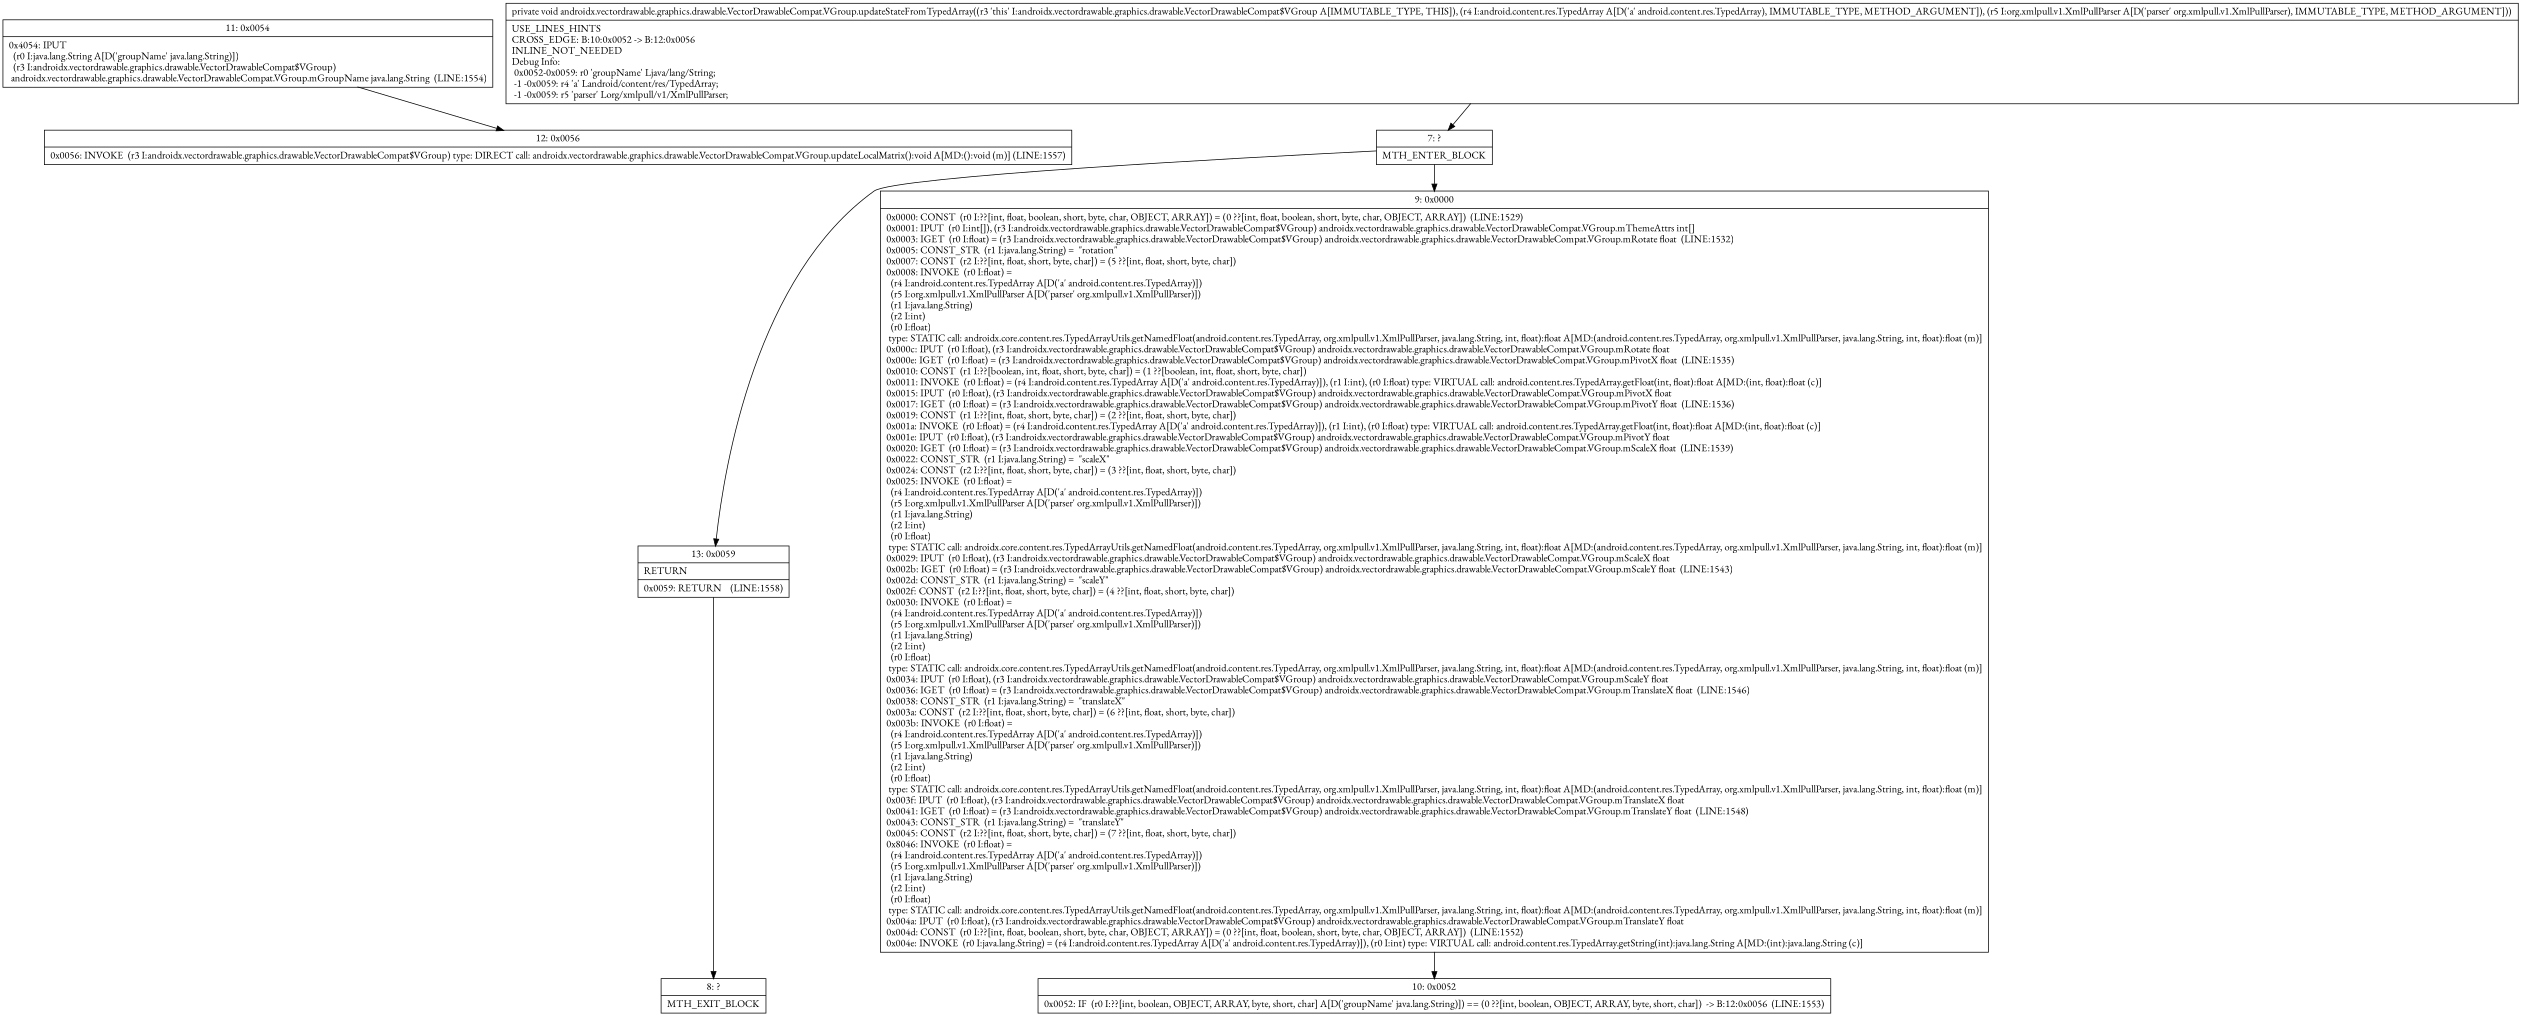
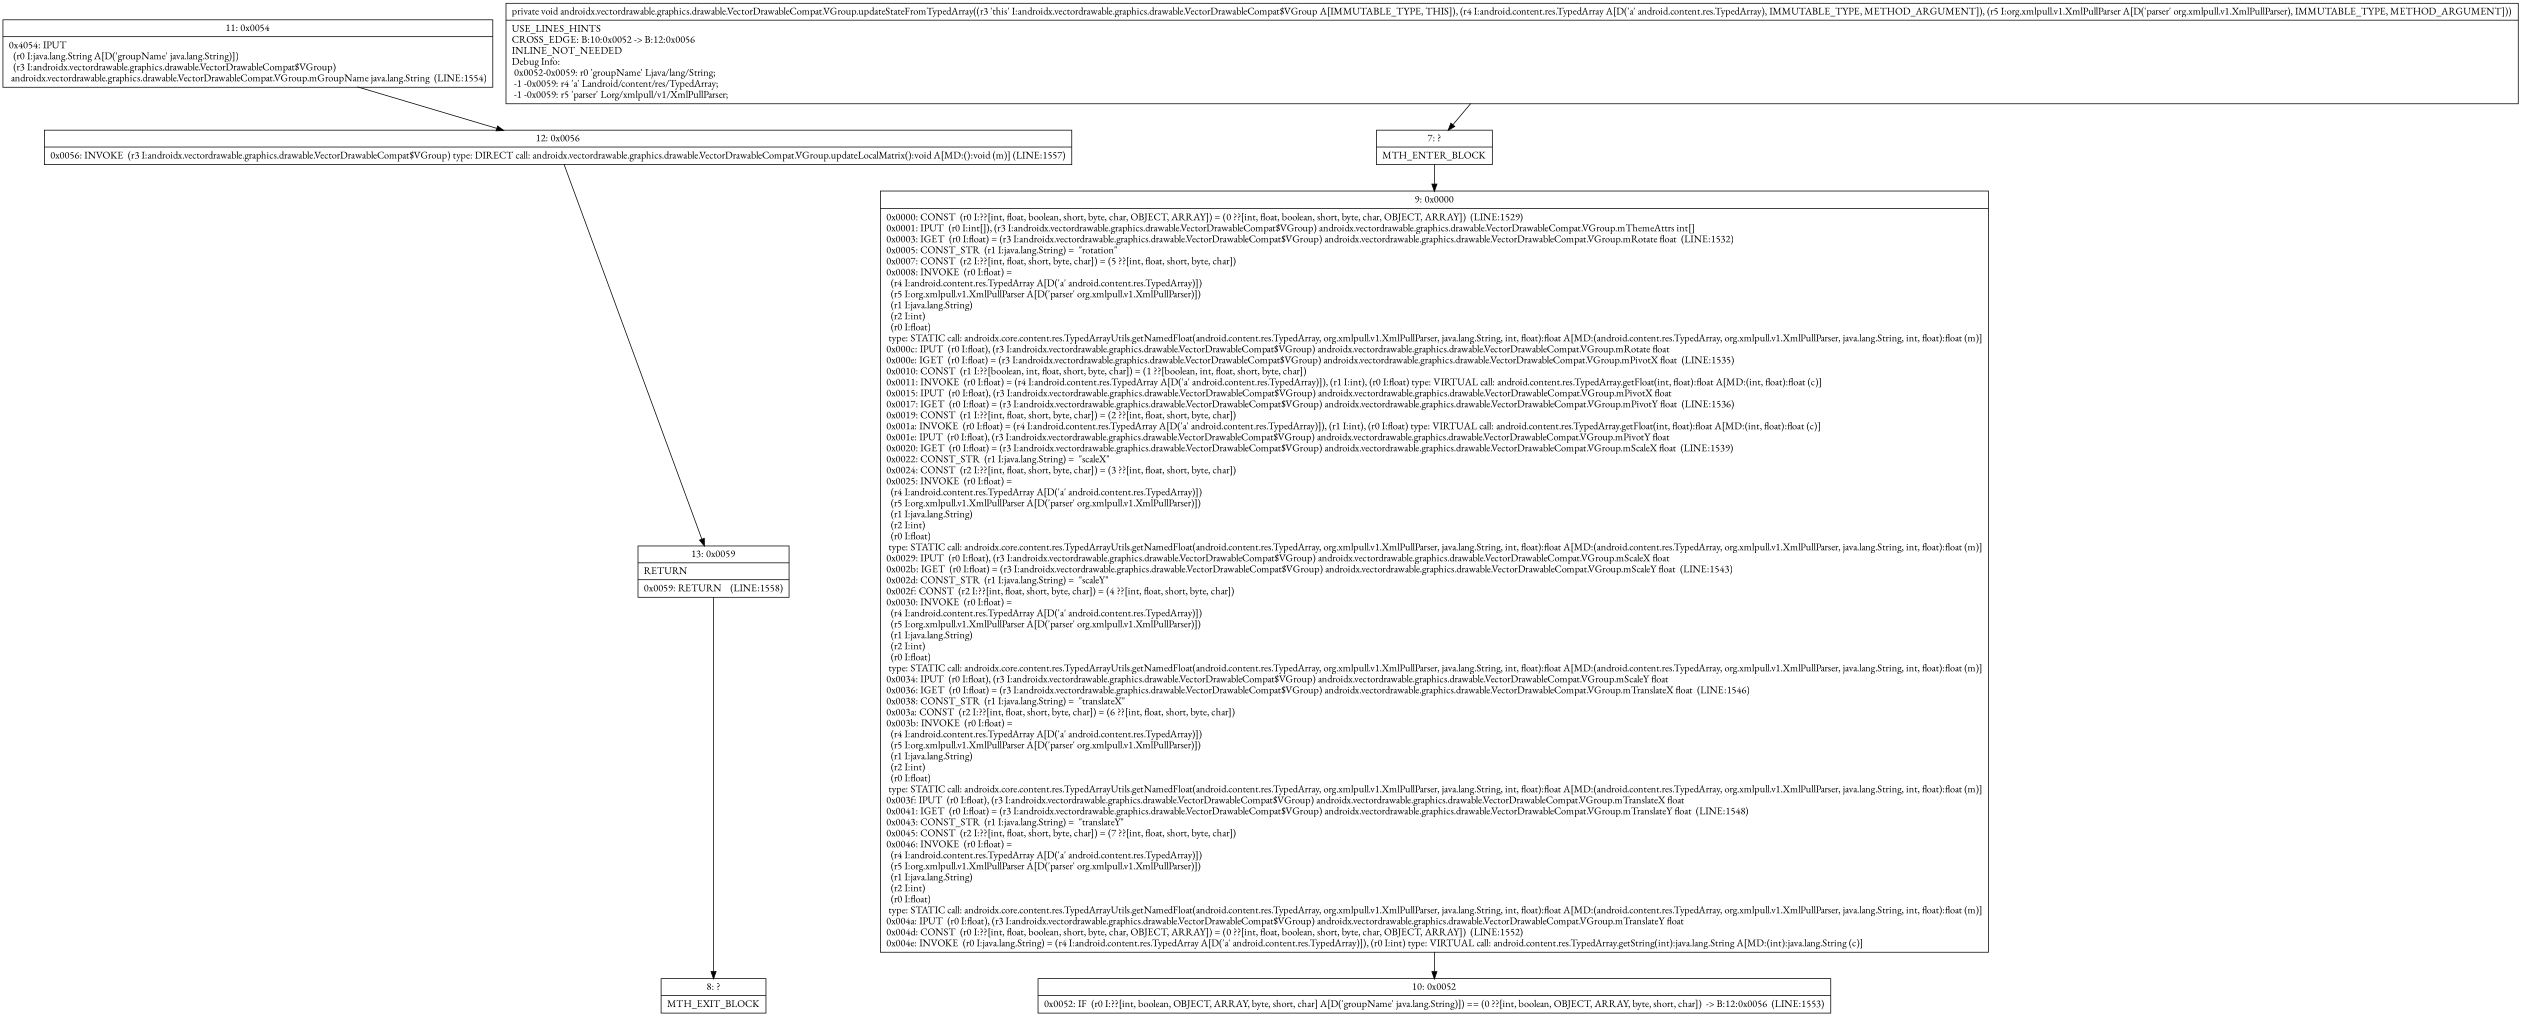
edge "7: ?" -> "13: 0x0059": now "12: 0x0056" -> "13: 0x0059"
node "9: 0x0000": text "0x8046: INVOKE  (r0 I:float) =" -> "0x0046: INVOKE  (r0 I:float) ="
